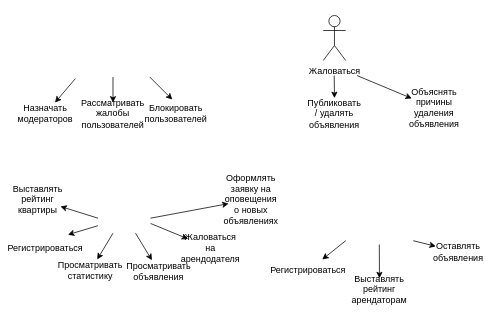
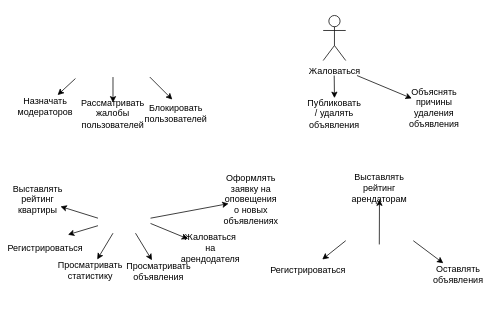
node "Назначать модераторов": moved (45, 114) -> (45, 106)
node "Оставлять объявления": moved (458, 252) -> (458, 274)
node "Выставлять рейтинг арендаторам": moved (379, 289) -> (379, 188)
